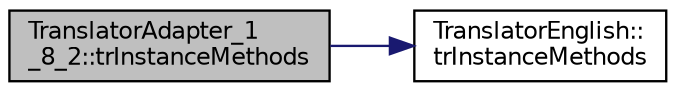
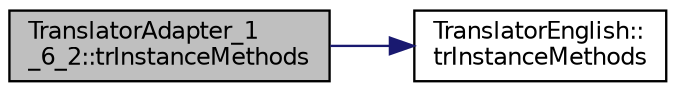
node "TranslatorAdapter_1 _8_2::trInstanceMethods": label "TranslatorAdapter_1 _8_2::trInstanceMethods" -> "TranslatorAdapter_1 _6_2::trInstanceMethods"
